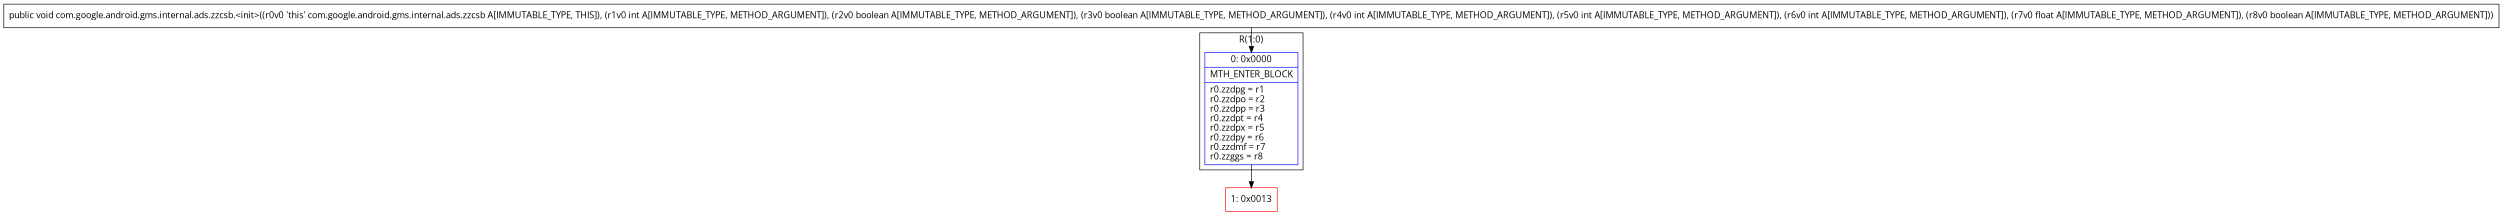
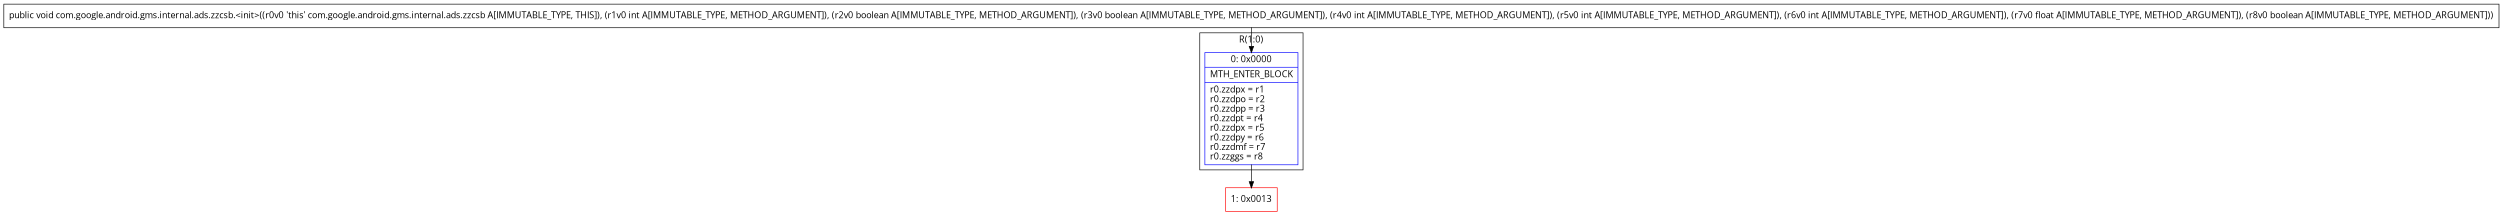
node "0: 0x0000": text "r0.zzdpg = r1" -> "r0.zzdpx = r1"
